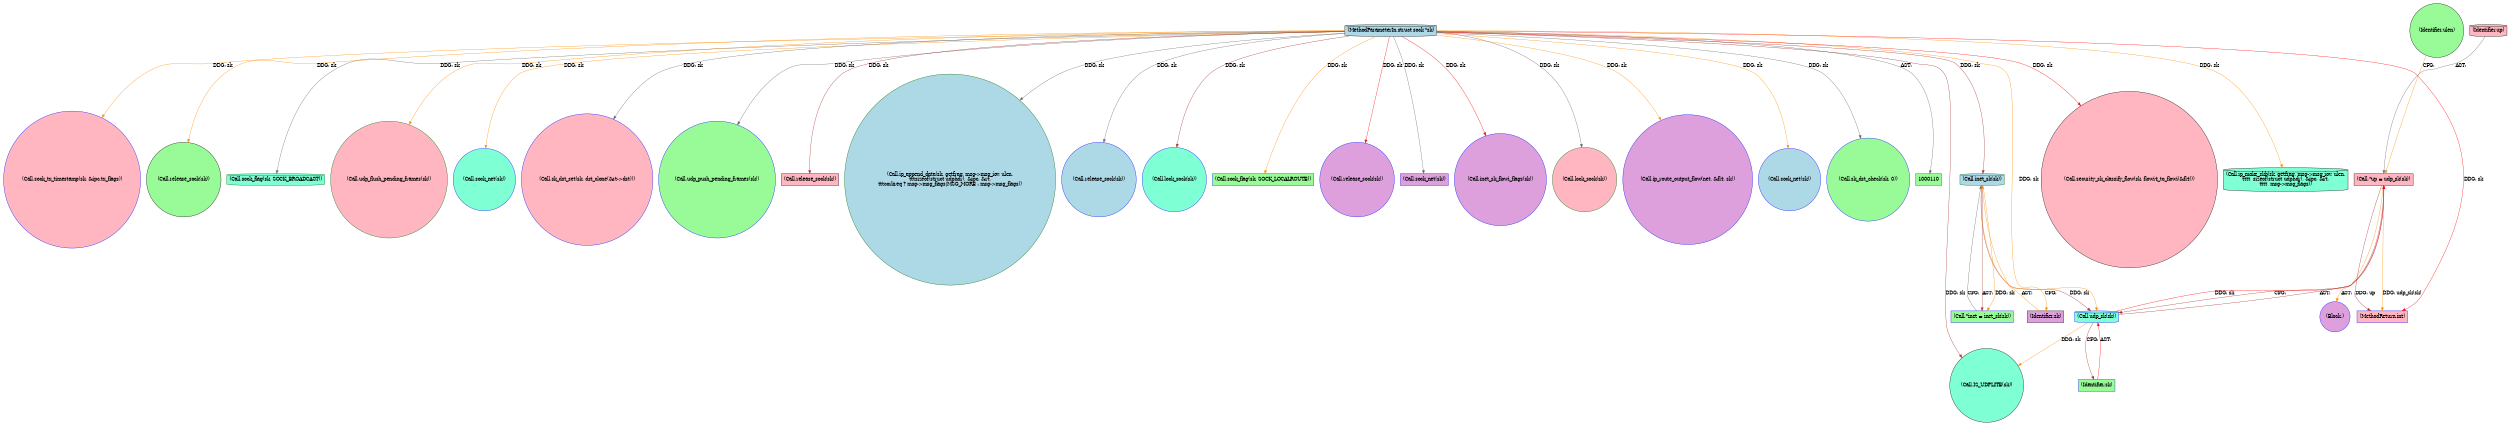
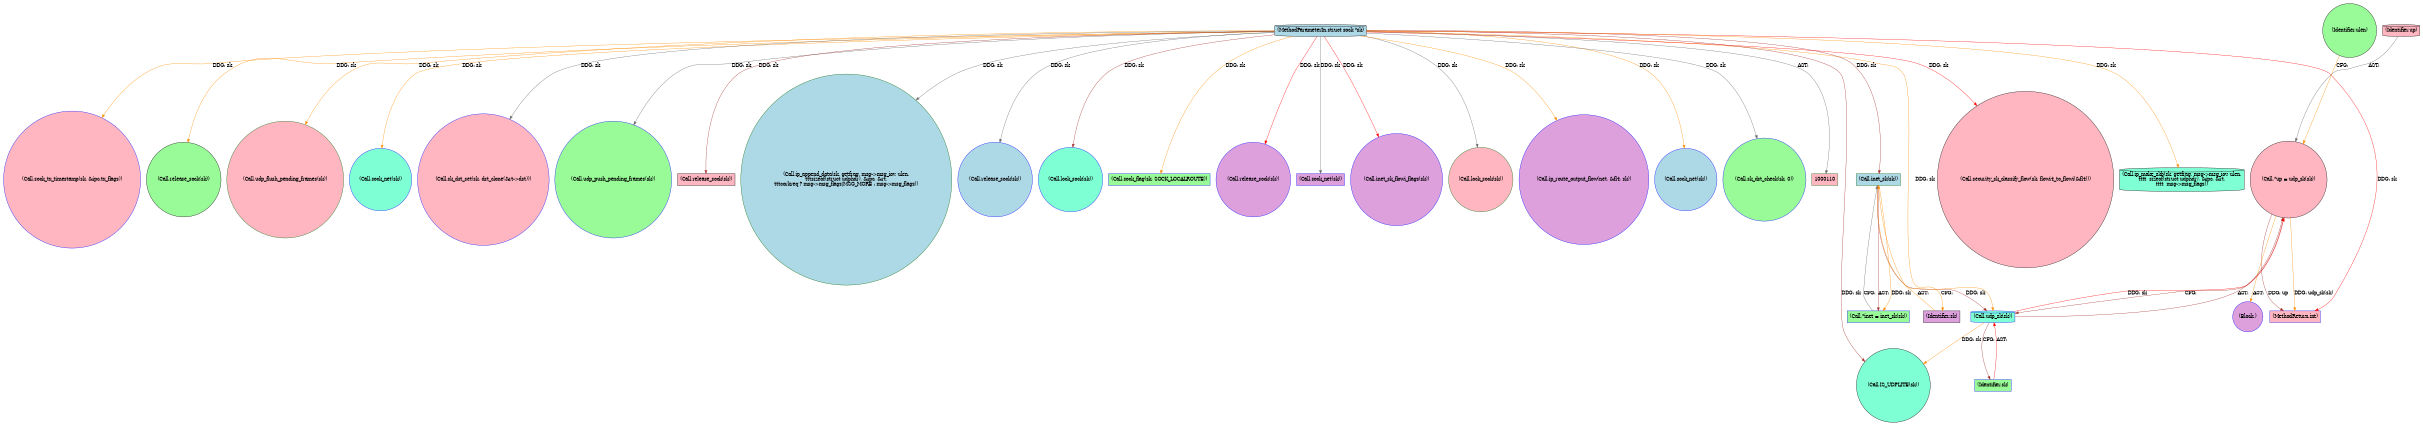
node "(Call,sock_flag(sk, SOCK_BROADCAST))": removed
node "1000110": fillcolor palegreen -> lightpink
node "(Call,inet_sk(sk))": shape cylinder -> box
node "(Call,*up = udp_sk(sk))": shape box -> circle
